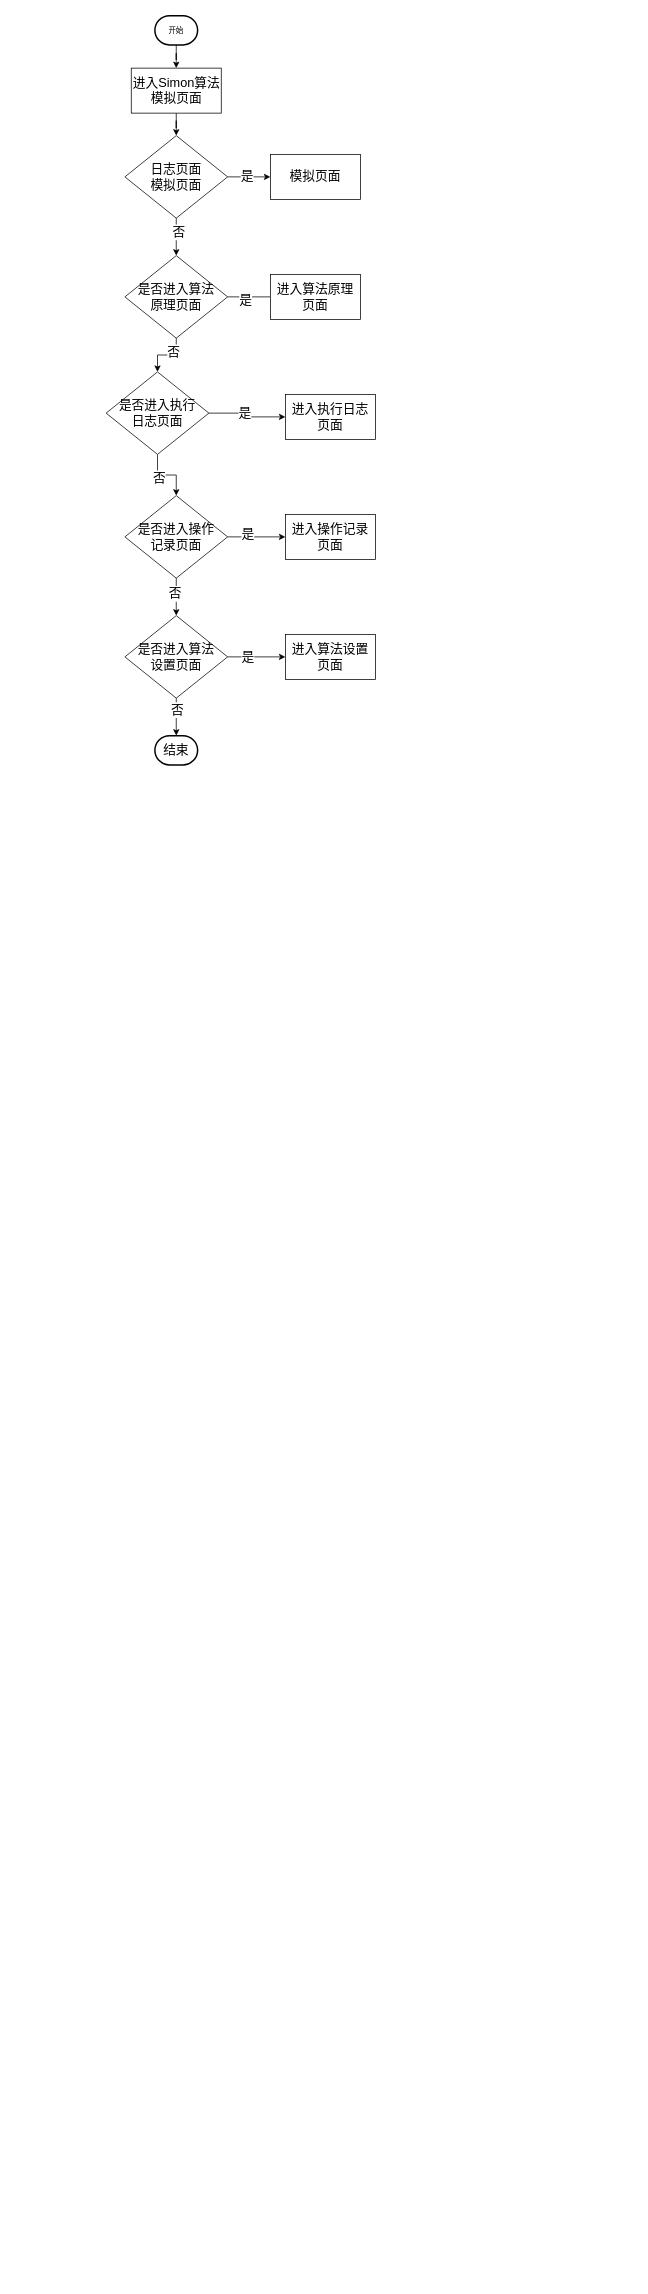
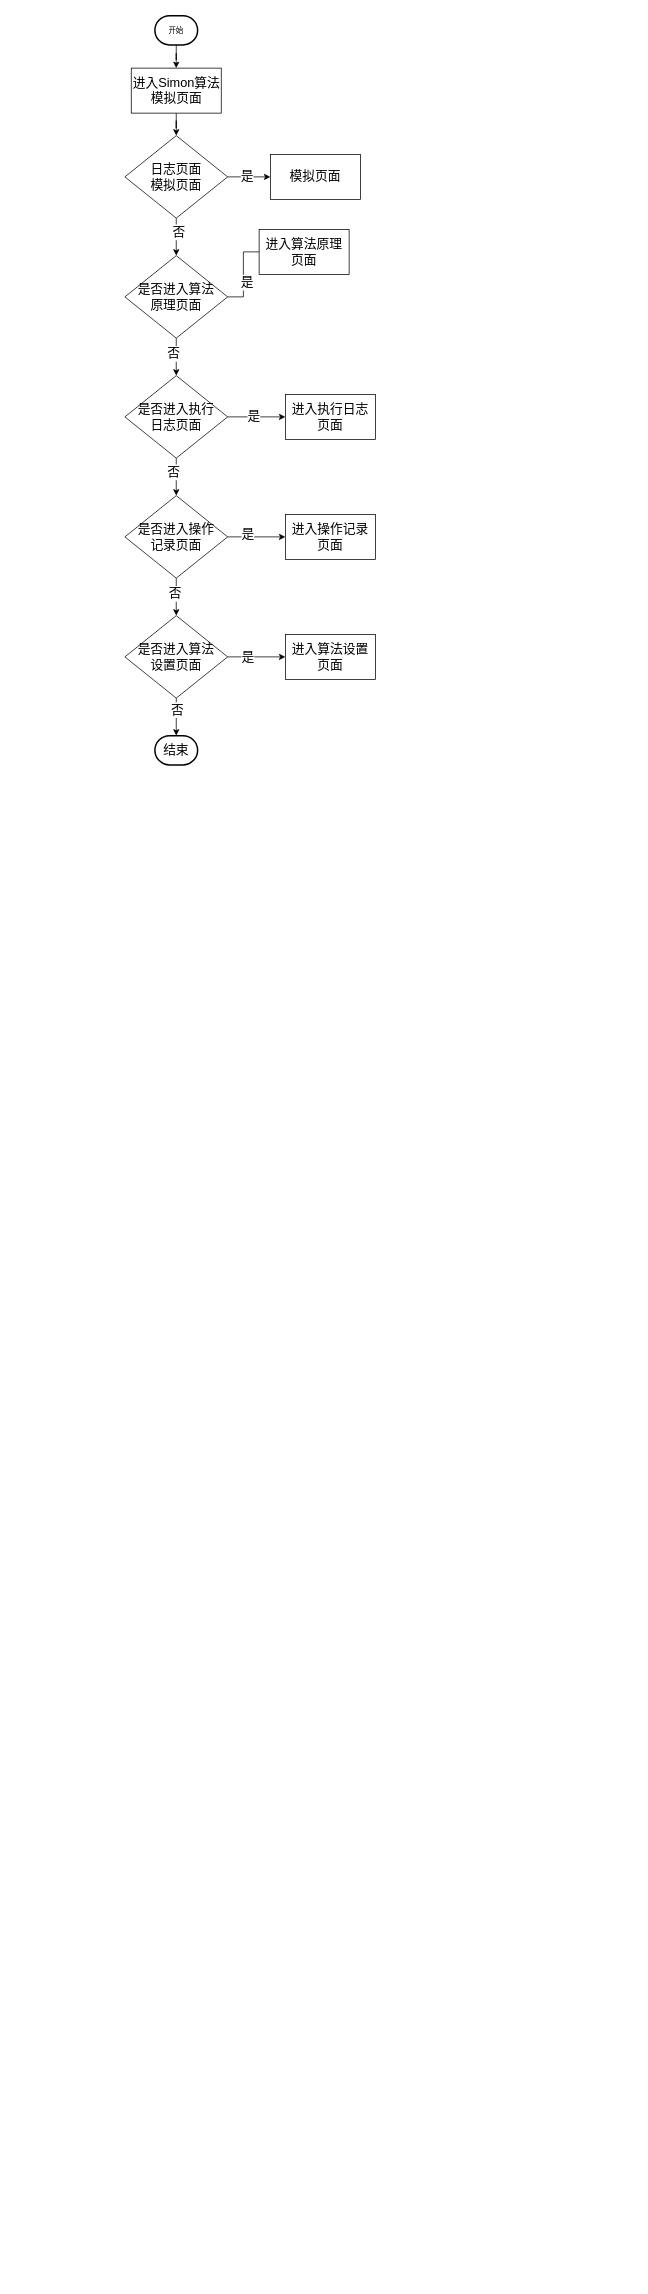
node "进入算法原理页面": moved (315, 297) -> (304, 252)
node "是否进入执行 日志页面": moved (158, 413) -> (176, 417)
